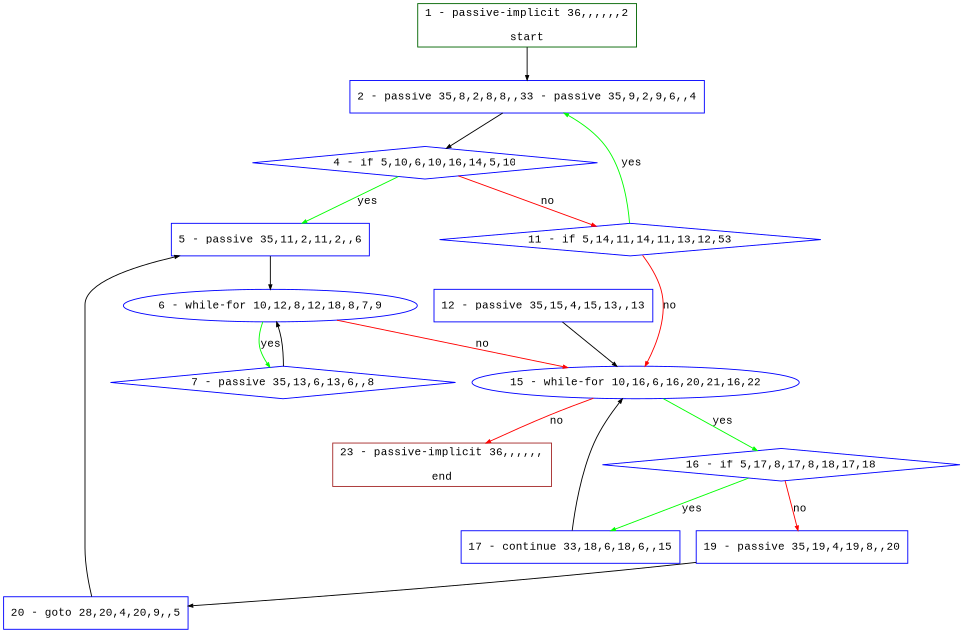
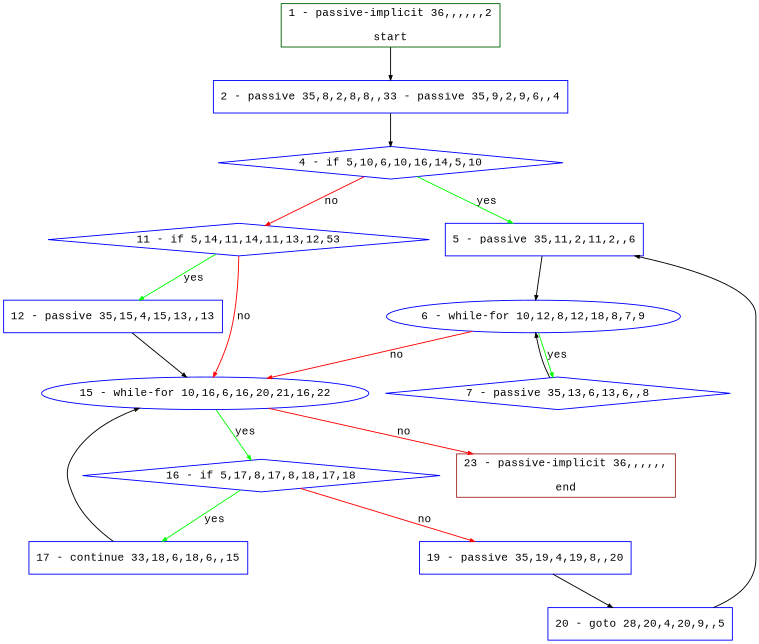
edge "11 - if 5,14,11,14,11,13,12,53" -> "2 - passive 35,8,2,8,8,,33 - passive 35,9,2,9,6,,4": now "11 - if 5,14,11,14,11,13,12,53" -> "12 - passive 35,15,4,15,13,,13"
